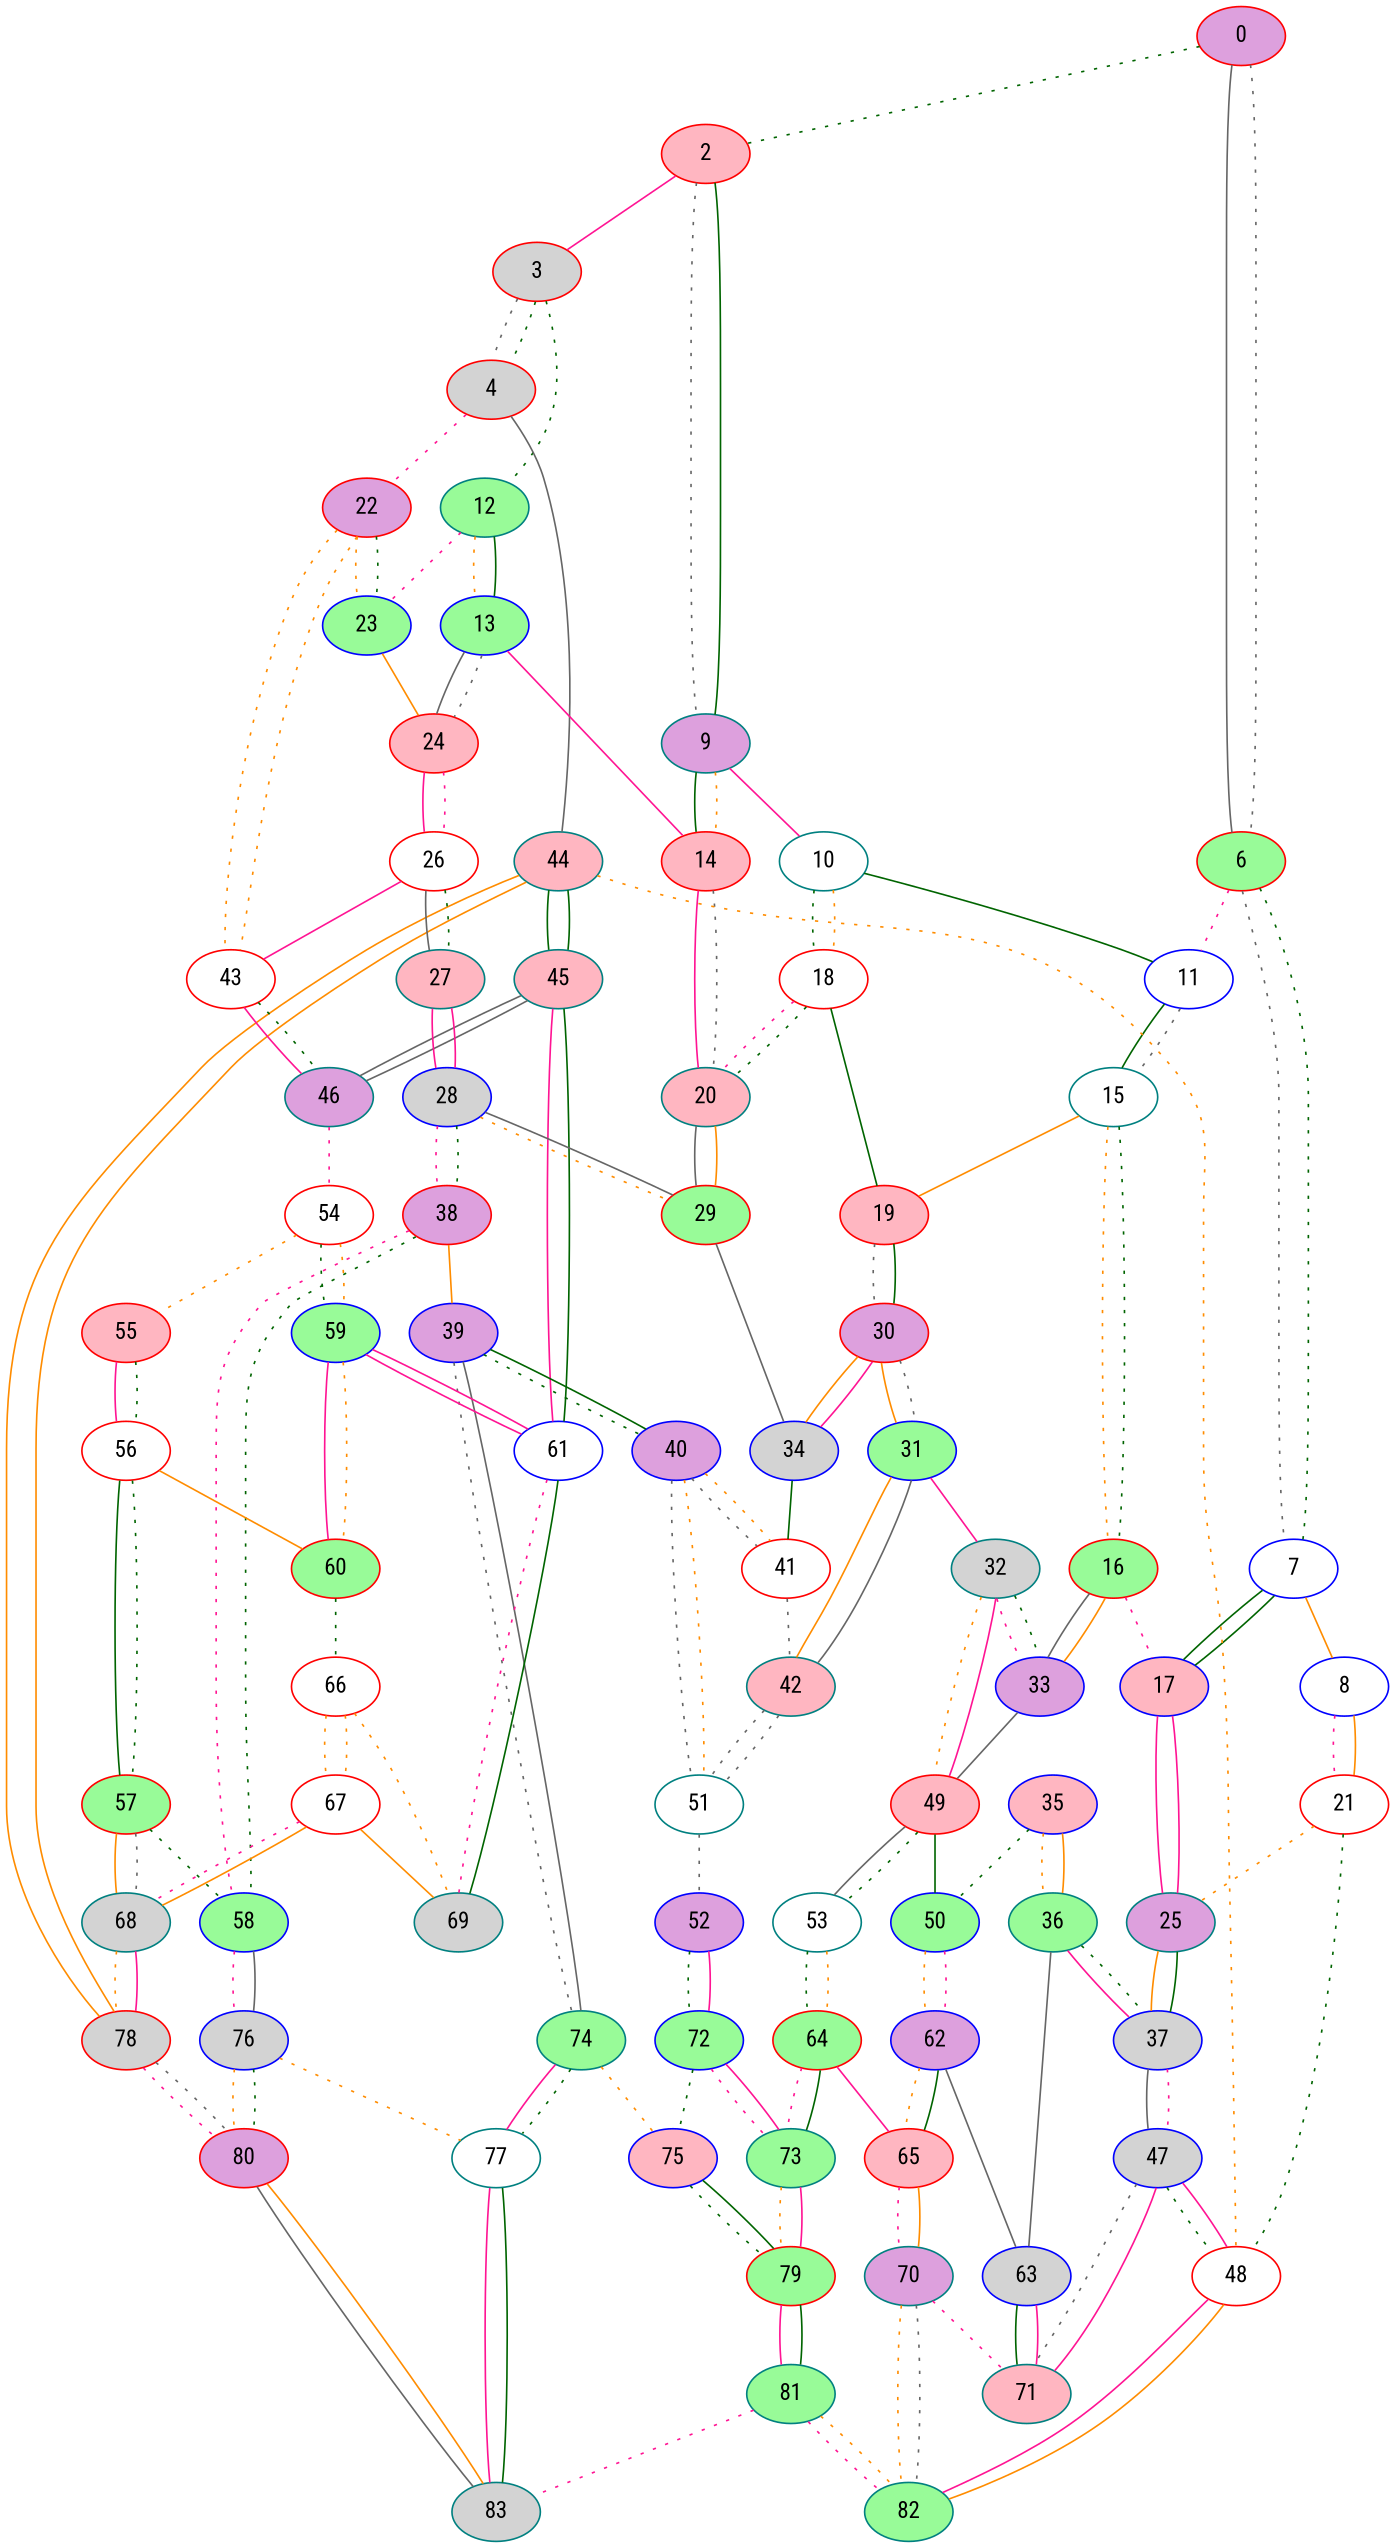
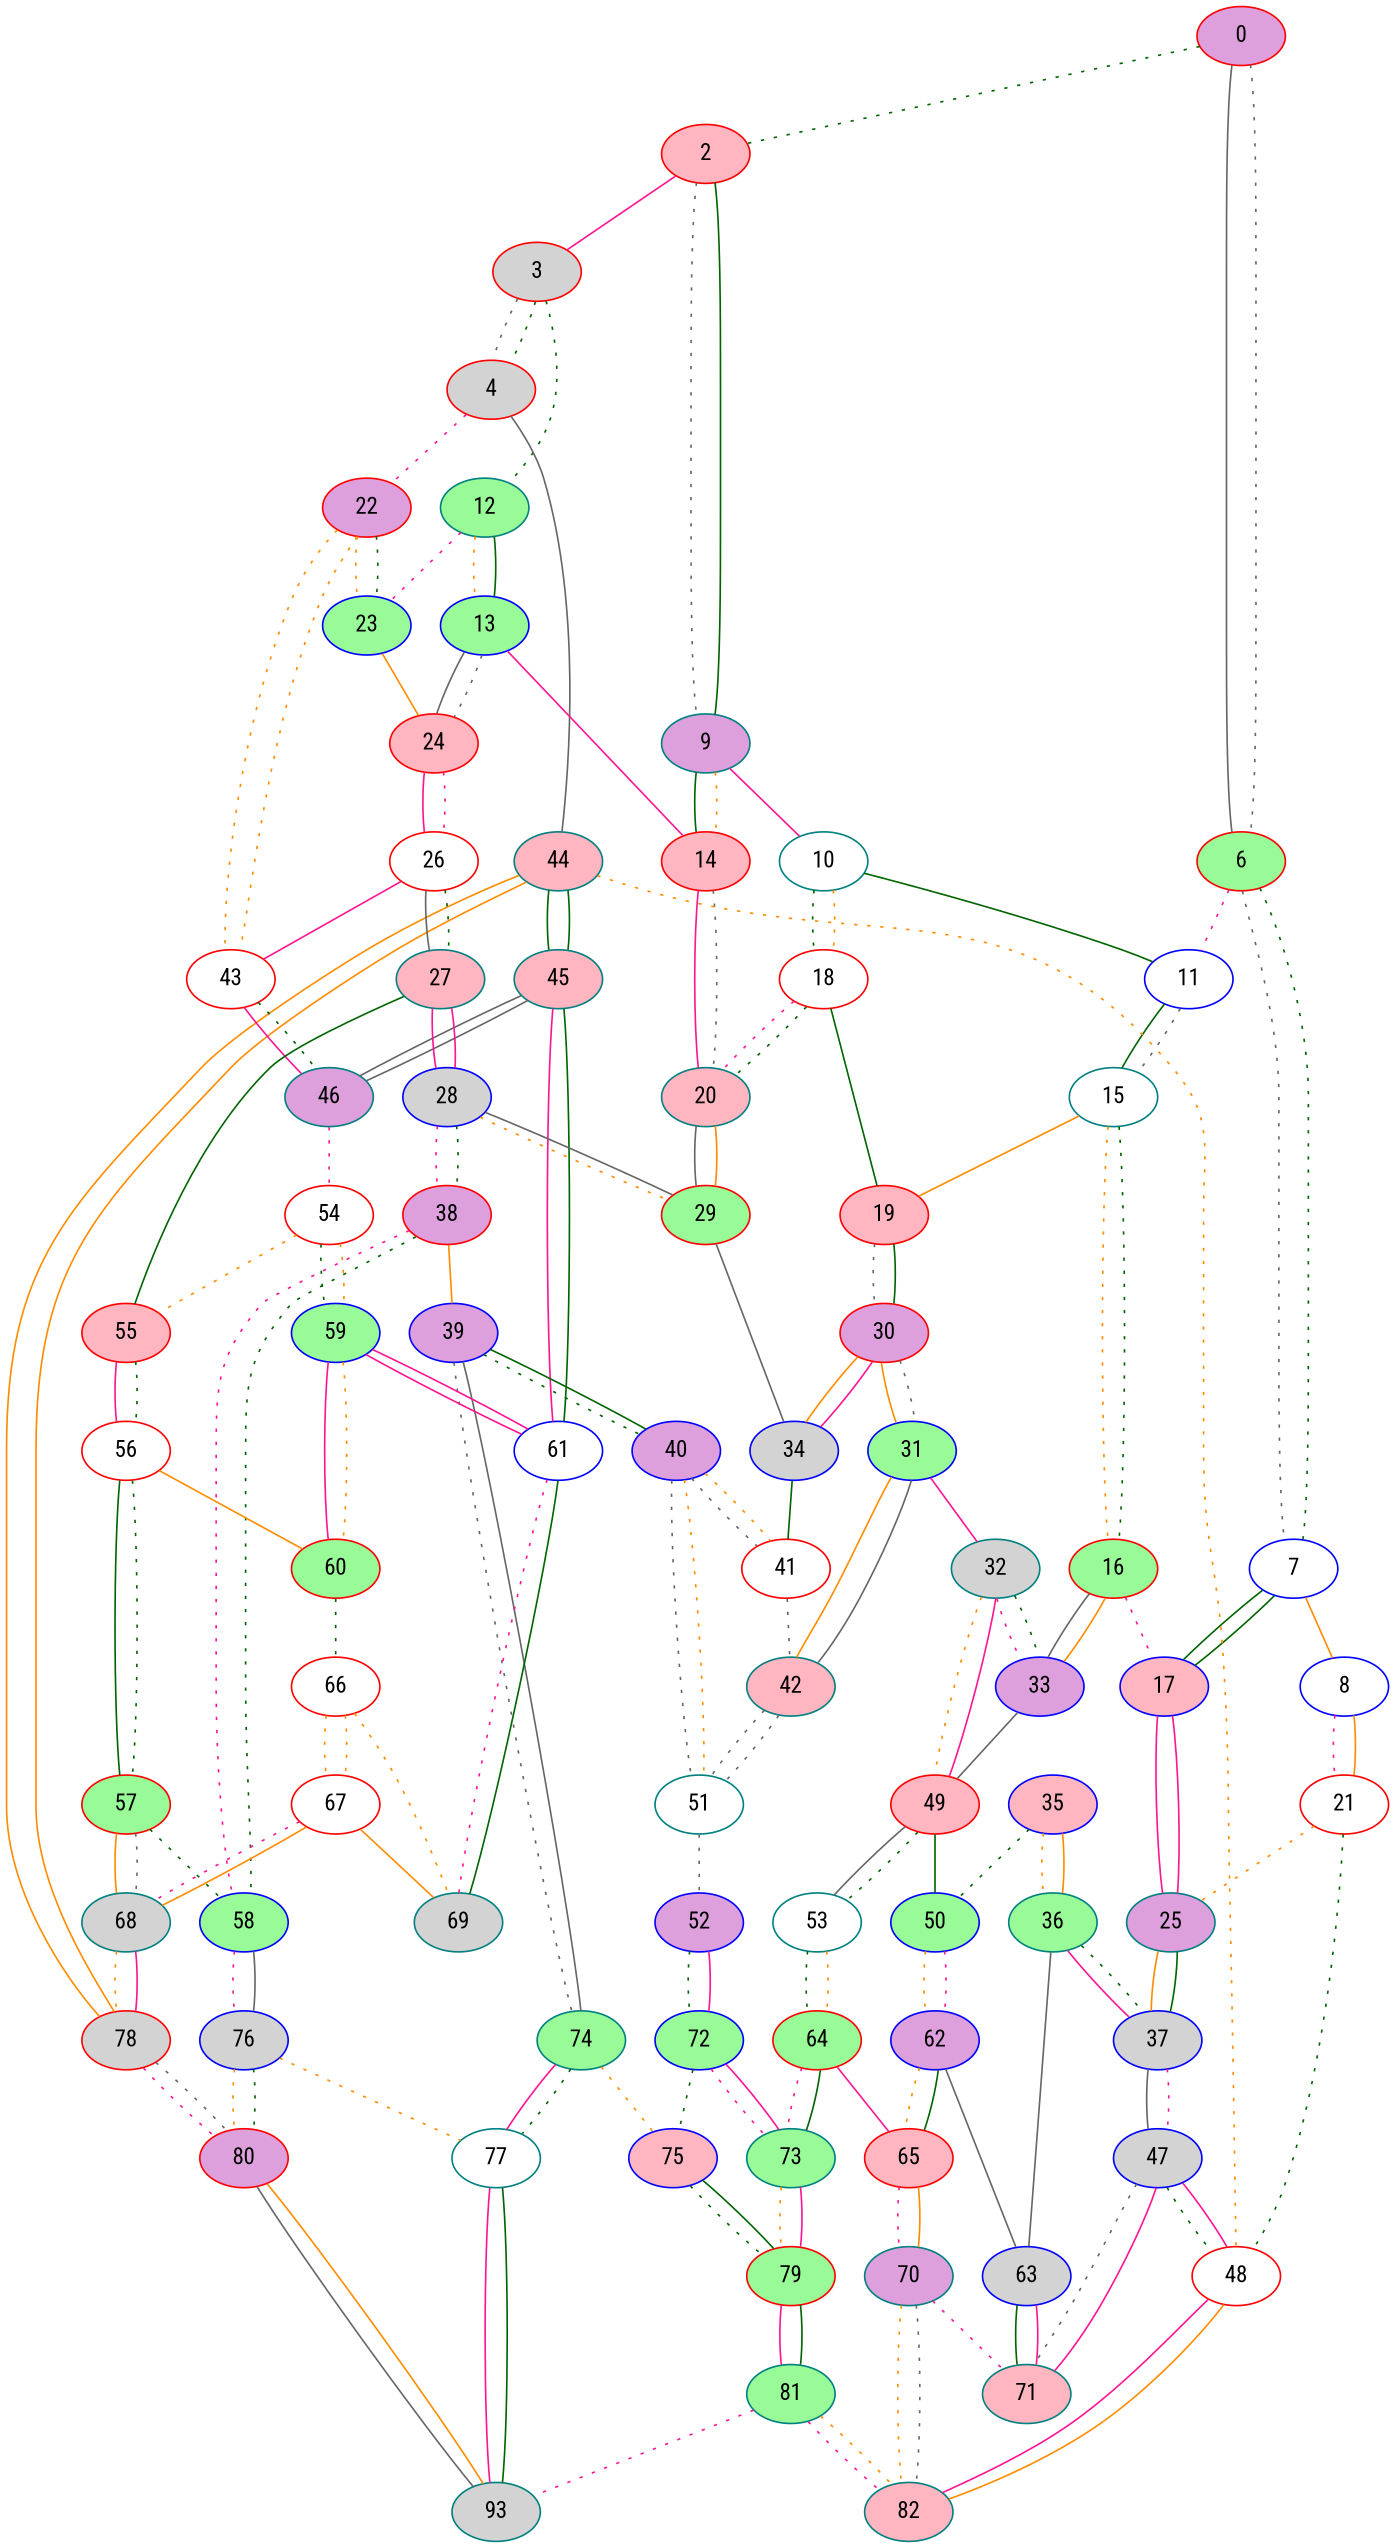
edge "27" -- "55": added
node "83": label "83" -> "93"
node "82": fillcolor palegreen -> lightpink
